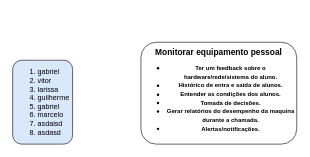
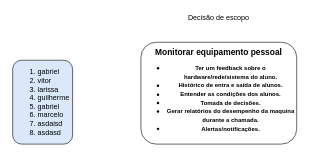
node "Decisão de escopo": added
